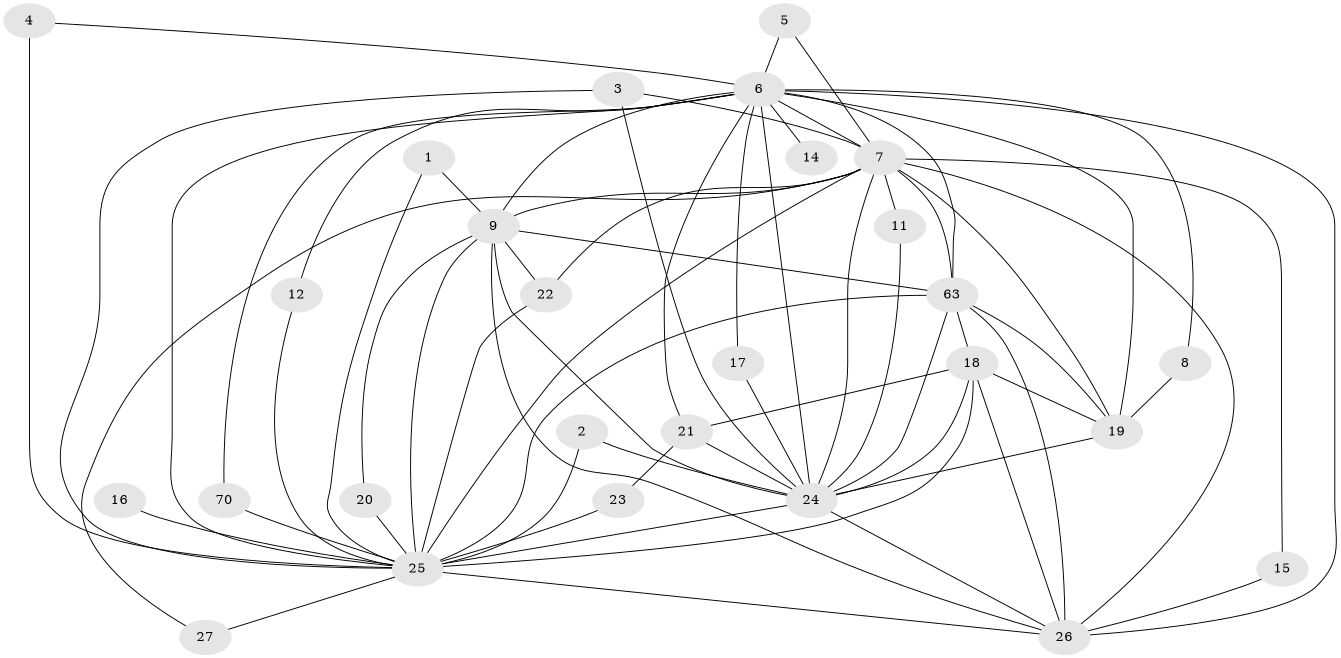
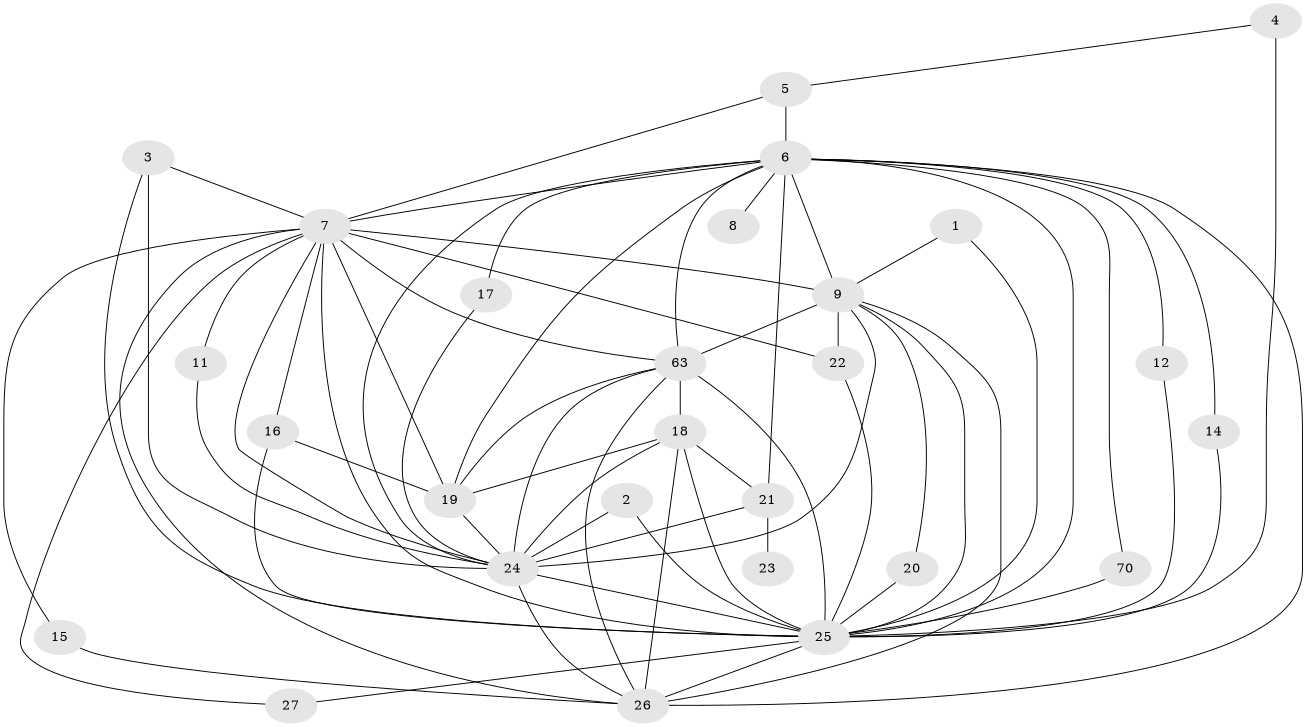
edge "4" -- "6": now "4" -- "5"
edge "7" -- "16": added
edge "8" -- "19": now "16" -- "19"
edge "23" -- "25": now "14" -- "25"
